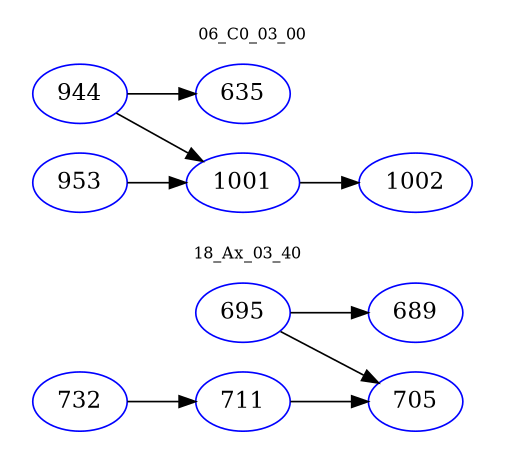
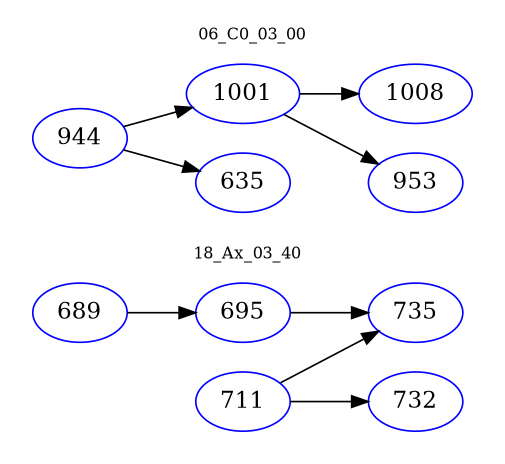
edge "953" -> "1001": reversed
node "1002": label "1002" -> "1008"
edge "695" -> "689": reversed
edge "732" -> "711": reversed
node "705": label "705" -> "735"
